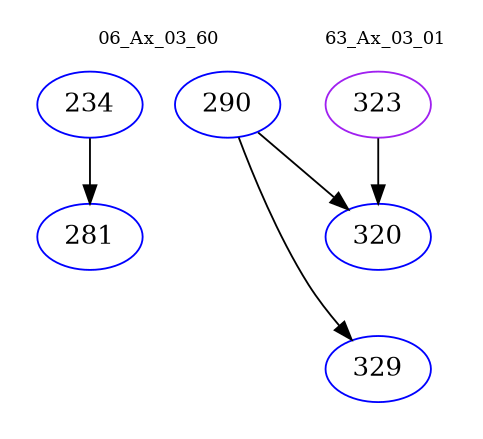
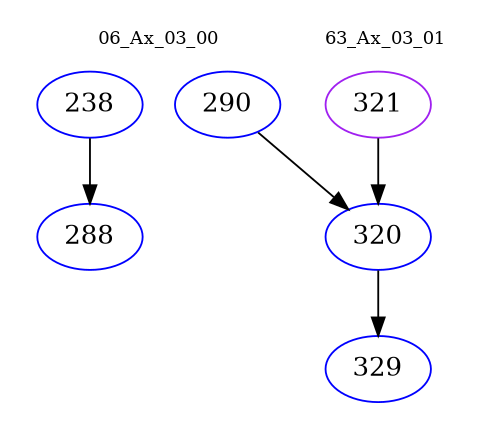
cluster "06_Ax_03_60": label "06_Ax_03_60" -> "06_Ax_03_00"
node "234": label "234" -> "238"
node "323": label "323" -> "321"
edge "290" -> "329": now "320" -> "329"
node "281": label "281" -> "288"
